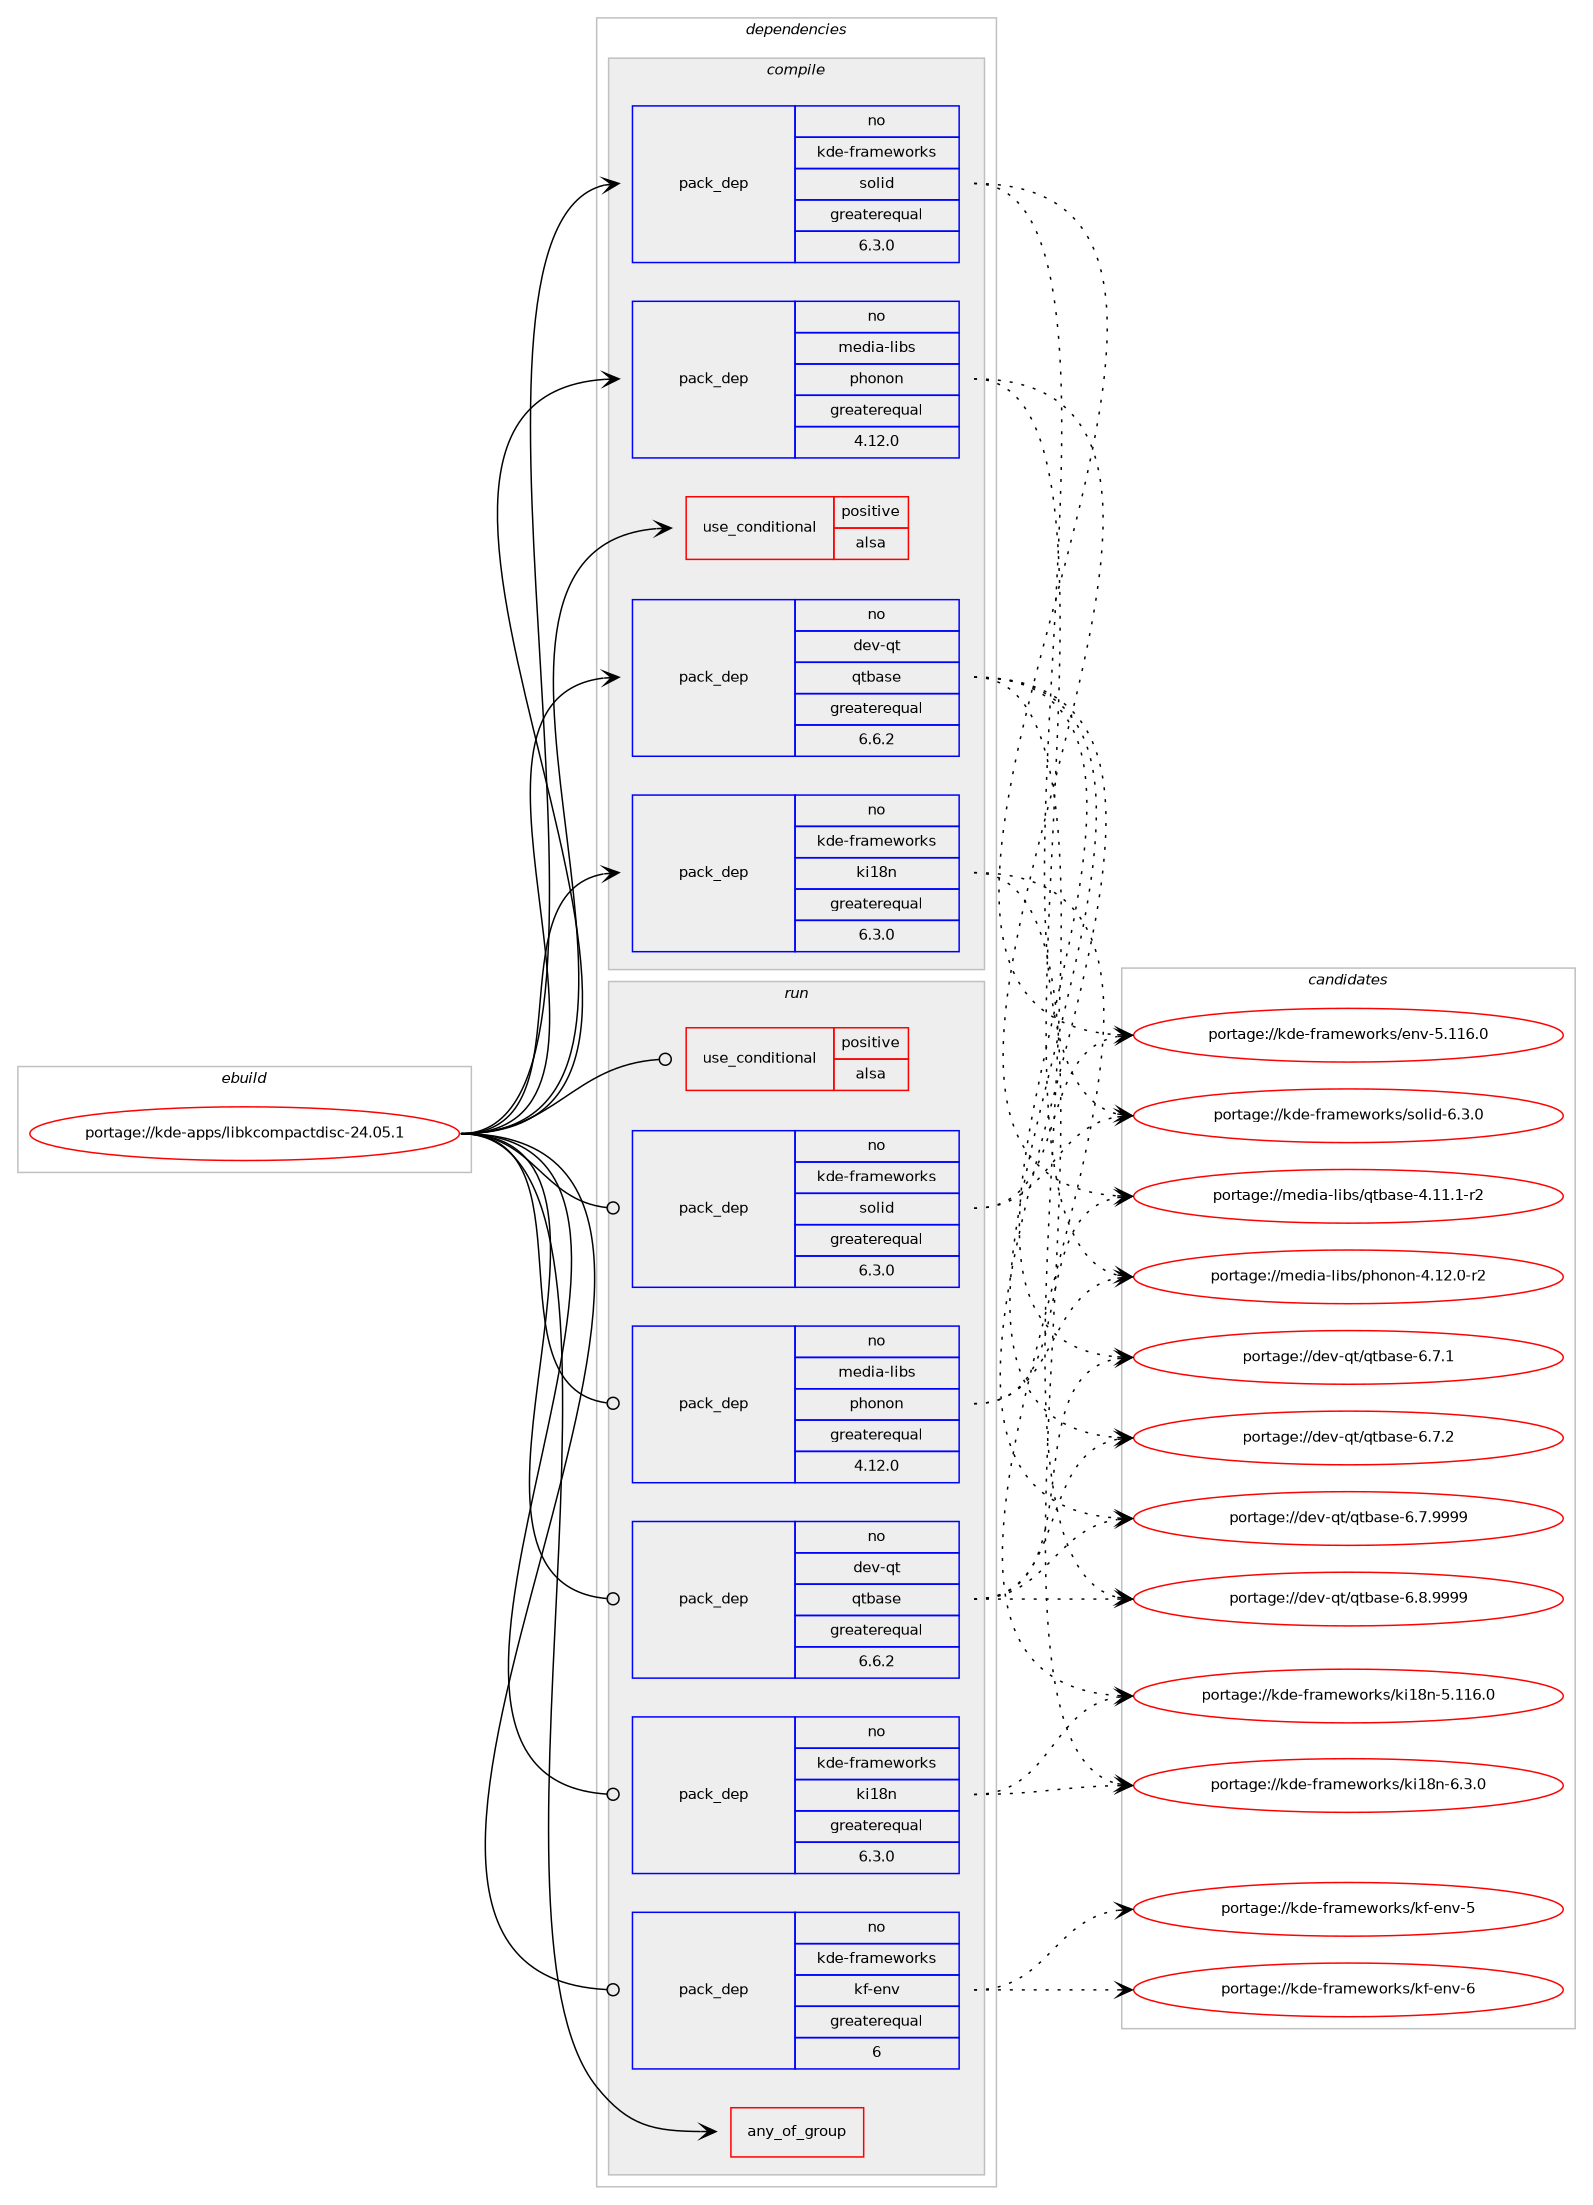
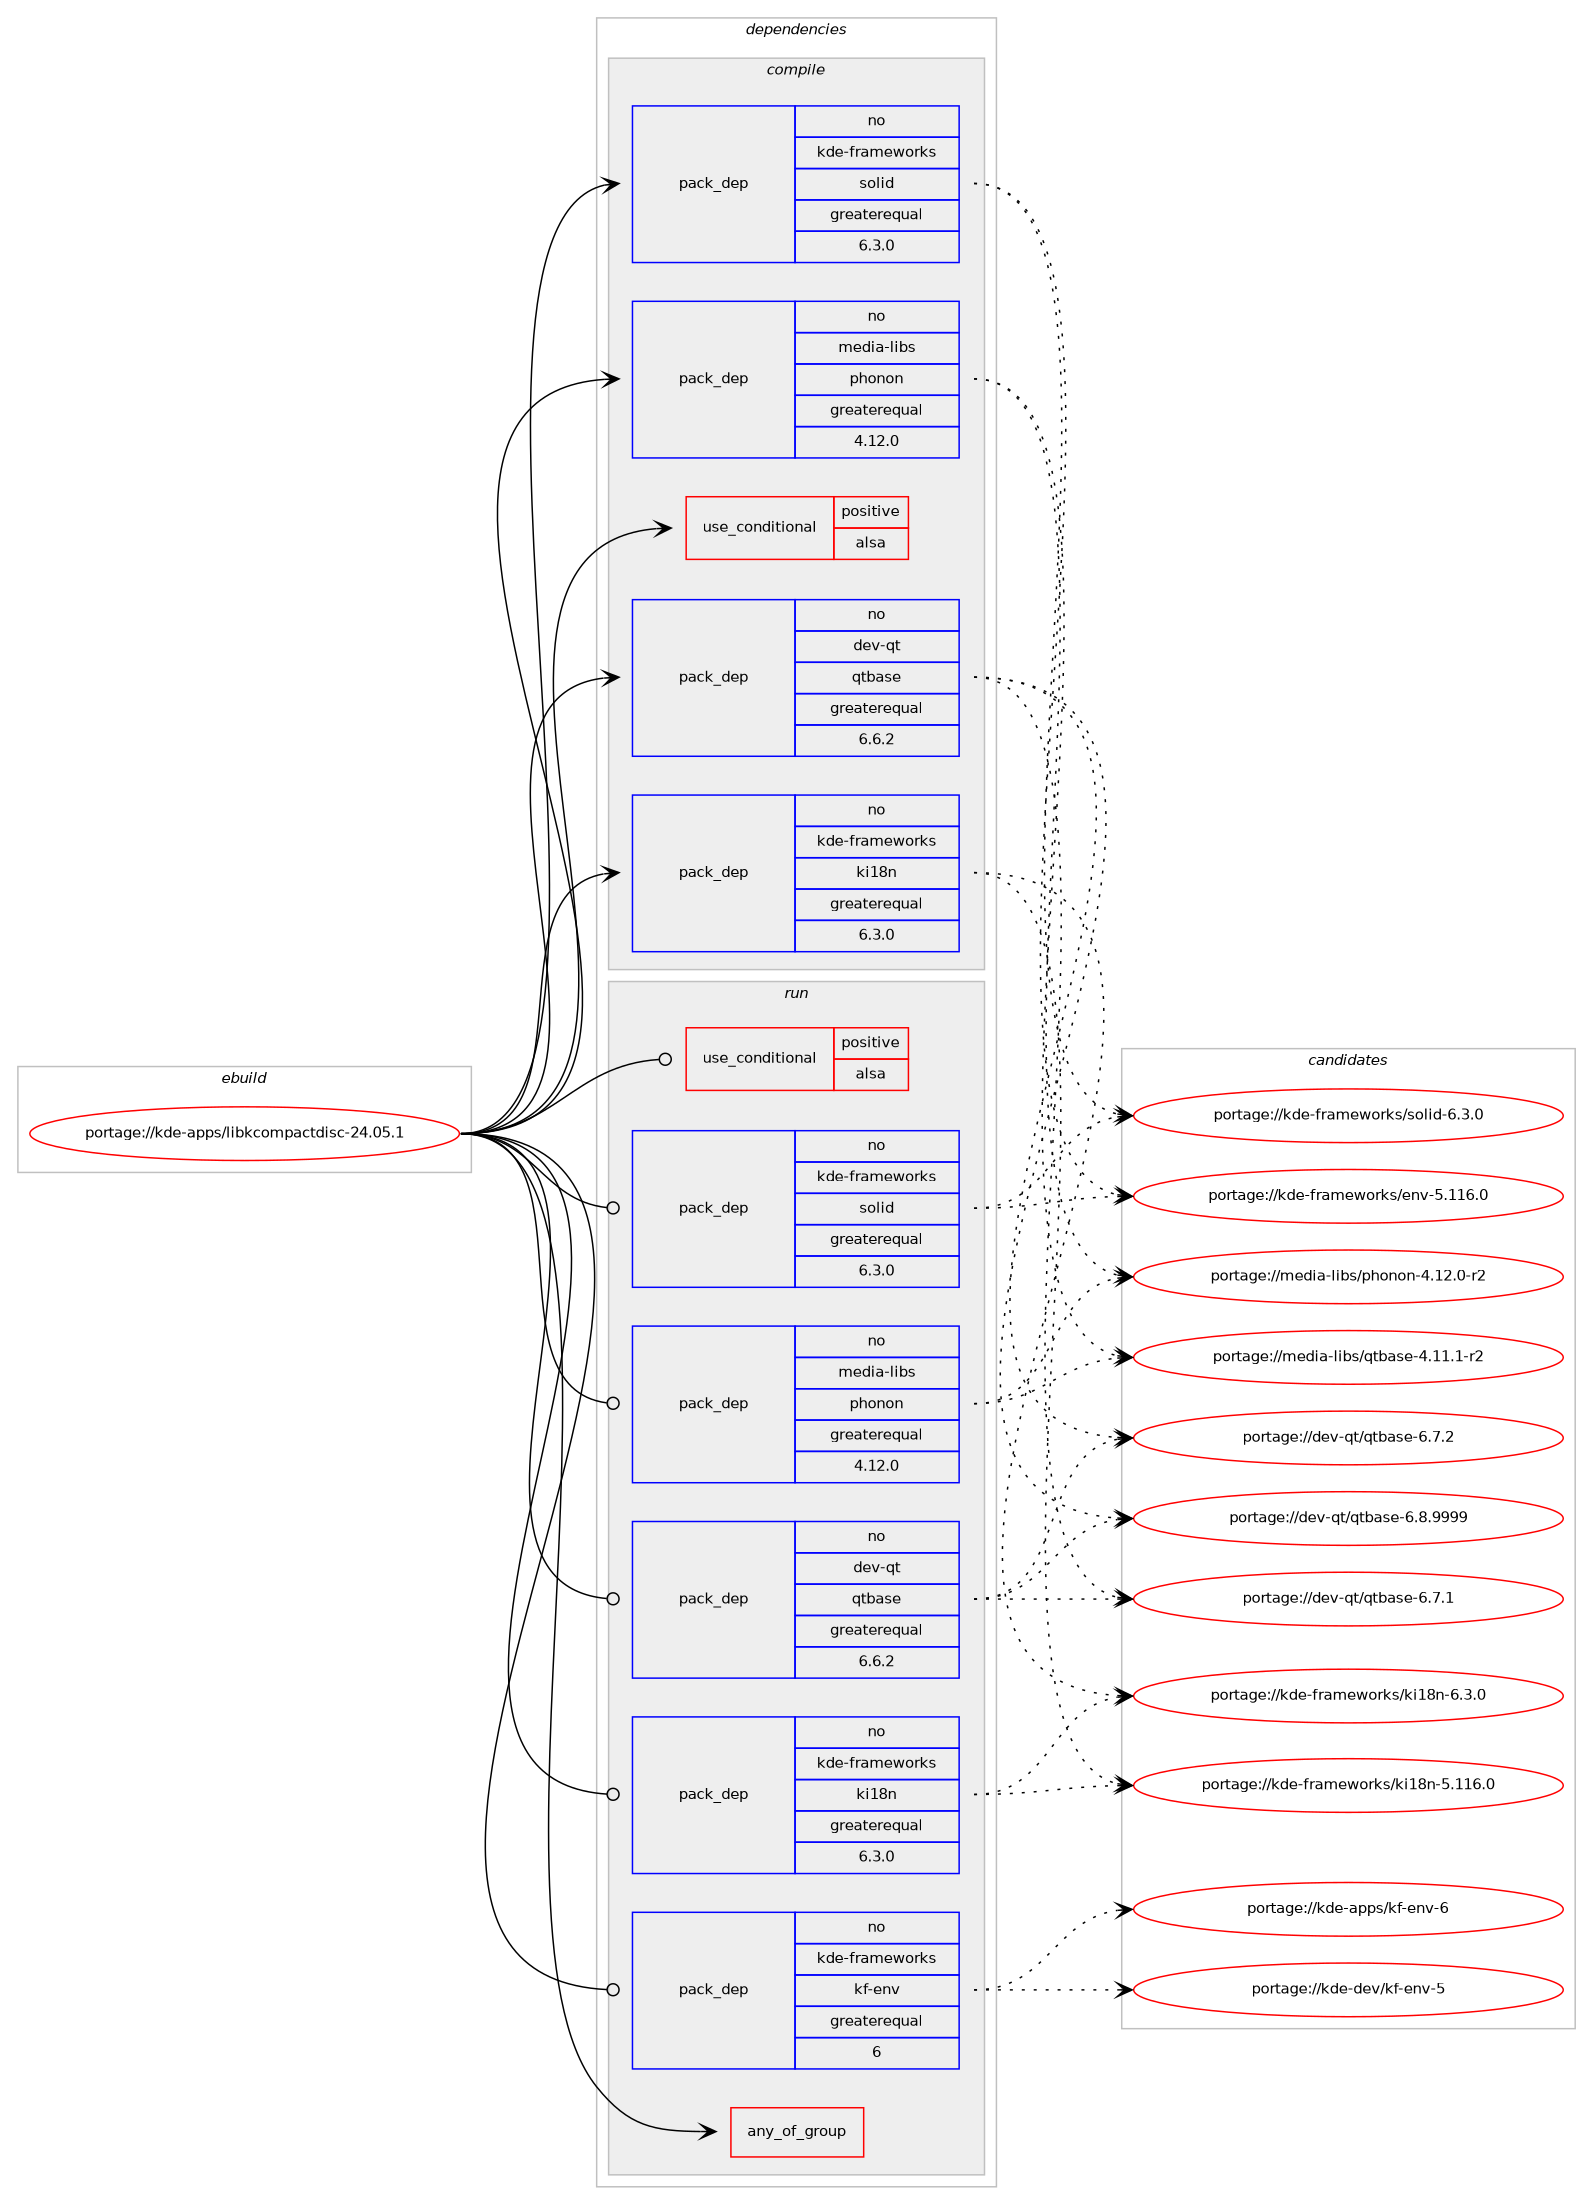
node "portage://dev-qt/qtbase-6.7.9999": removed
node "portage://kde-frameworks/kf-env-5": label "portage://kde-frameworks/kf-env-5" -> "portage://kde-dev/kf-env-5"
node "portage://kde-frameworks/kf-env-6": label "portage://kde-frameworks/kf-env-6" -> "portage://kde-apps/kf-env-6"
